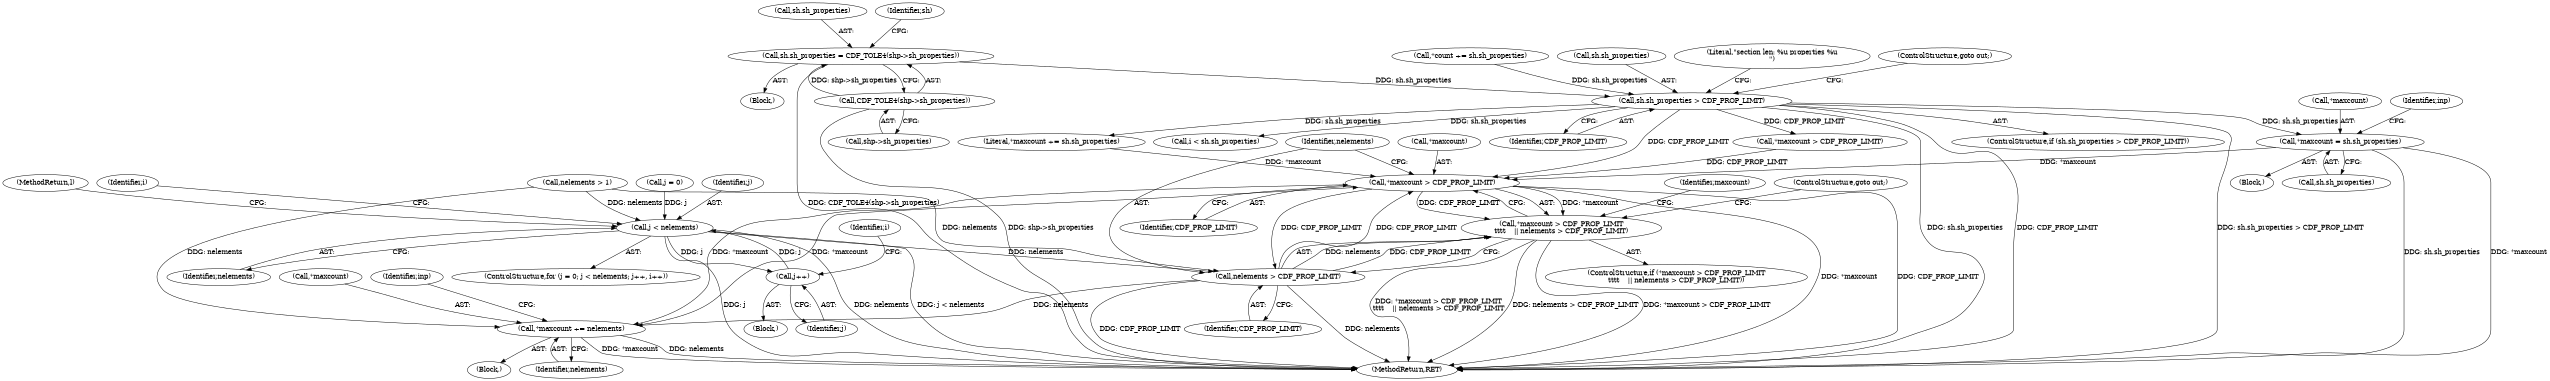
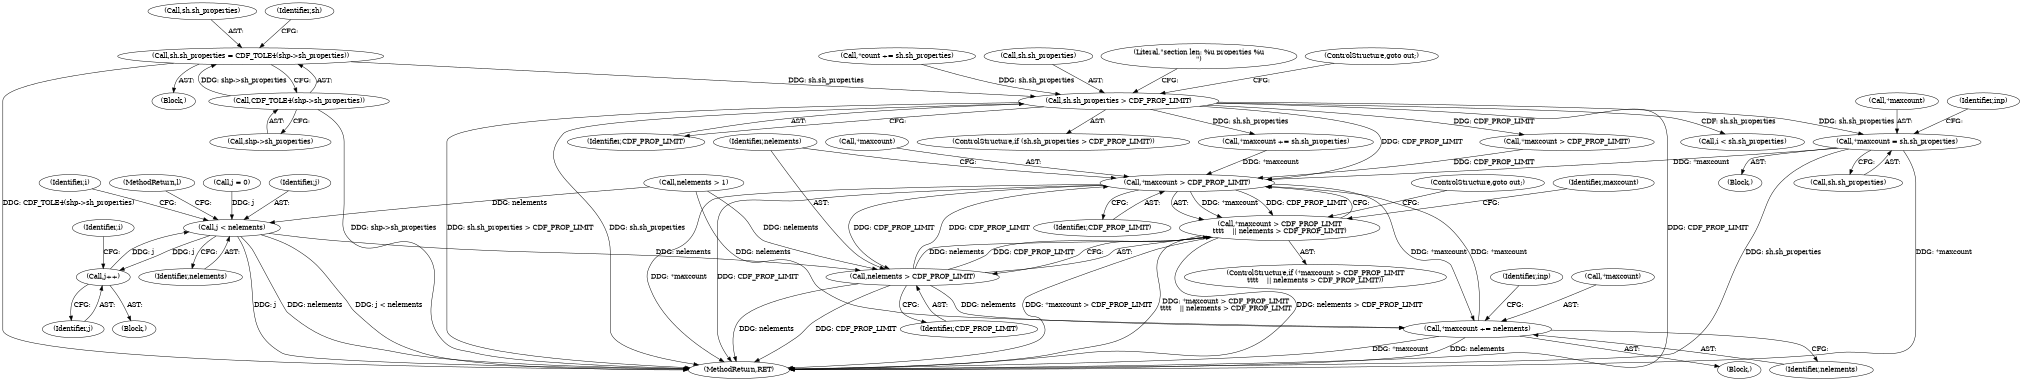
edge "(Call,sh.sh_properties > CDF_PROP_LIMIT)" -> "(Call,i < sh.sh_properties)": label "DDG: sh.sh_properties" -> "CDF: sh.sh_properties"
node "(Literal,*maxcount += sh.sh_properties)": label "(Literal,*maxcount += sh.sh_properties)" -> "(Call,*maxcount += sh.sh_properties)"
node "(ControlStructure,for (j = 0; j < nelements; j++, i++))": removed
